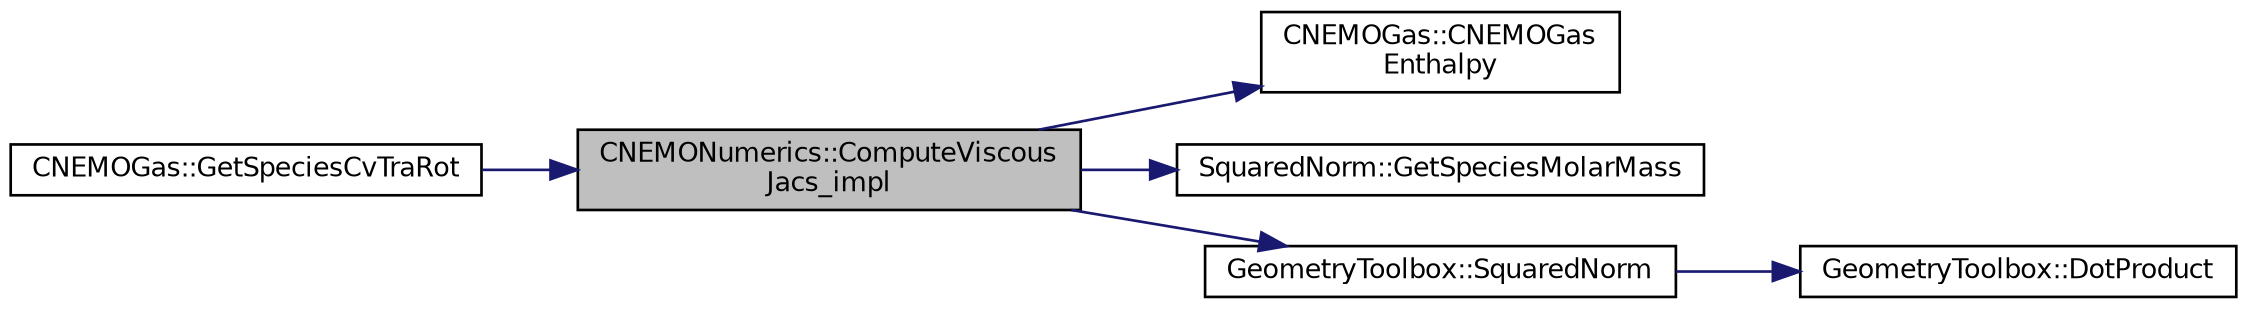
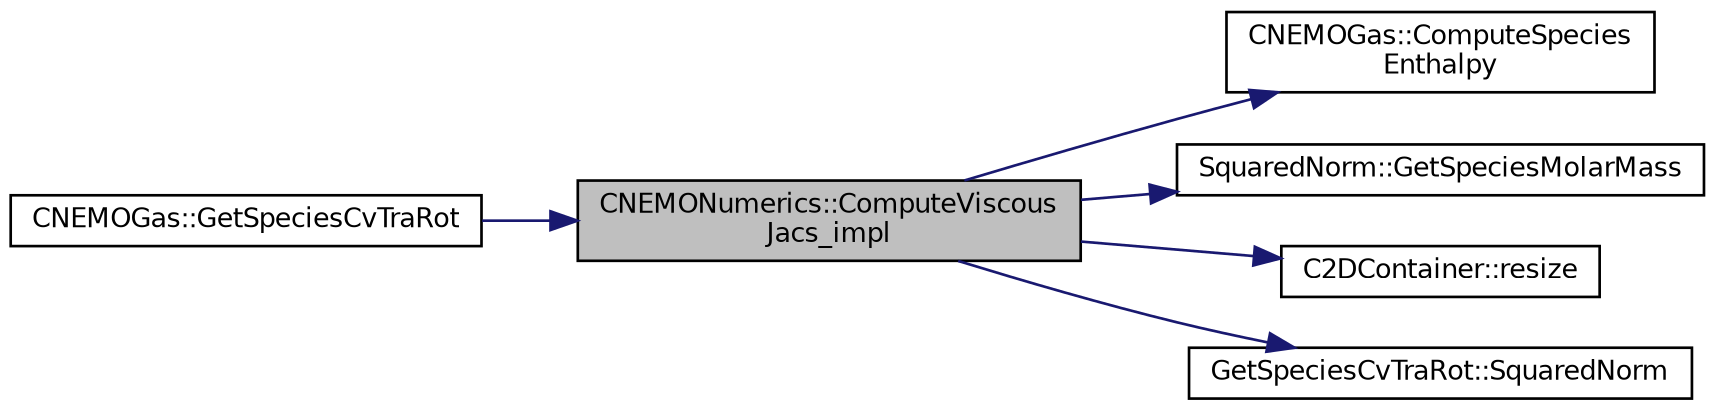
node "CNEMOGas::CNEMOGas Enthalpy": label "CNEMOGas::CNEMOGas Enthalpy" -> "CNEMOGas::ComputeSpecies Enthalpy"
node "GeometryToolbox::SquaredNorm": label "GeometryToolbox::SquaredNorm" -> "GetSpeciesCvTraRot::SquaredNorm"
node "C2DContainer::resize": added
node "GeometryToolbox::DotProduct": removed
